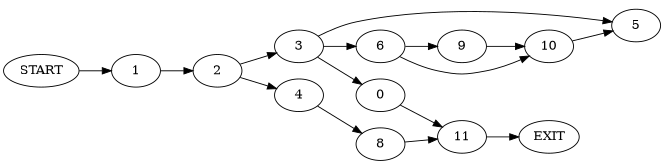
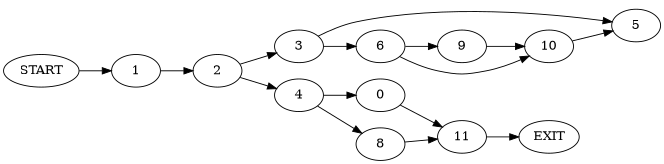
edge "3" -> "0": now "4" -> "0"
